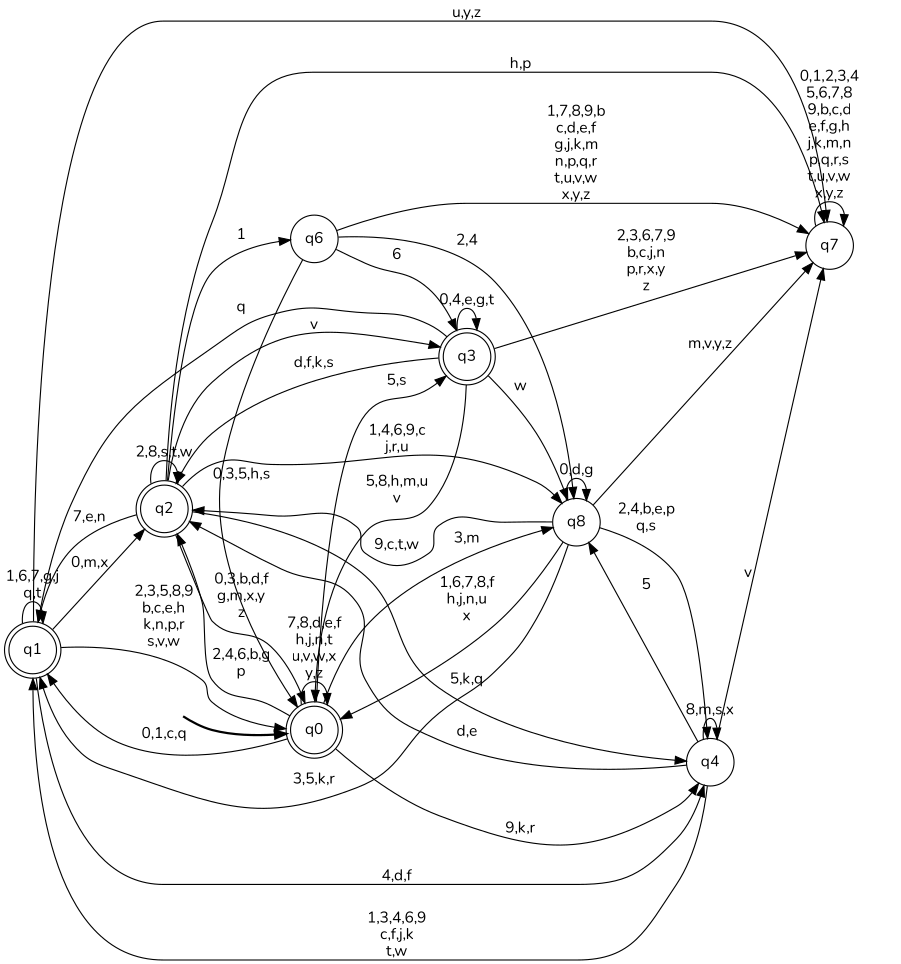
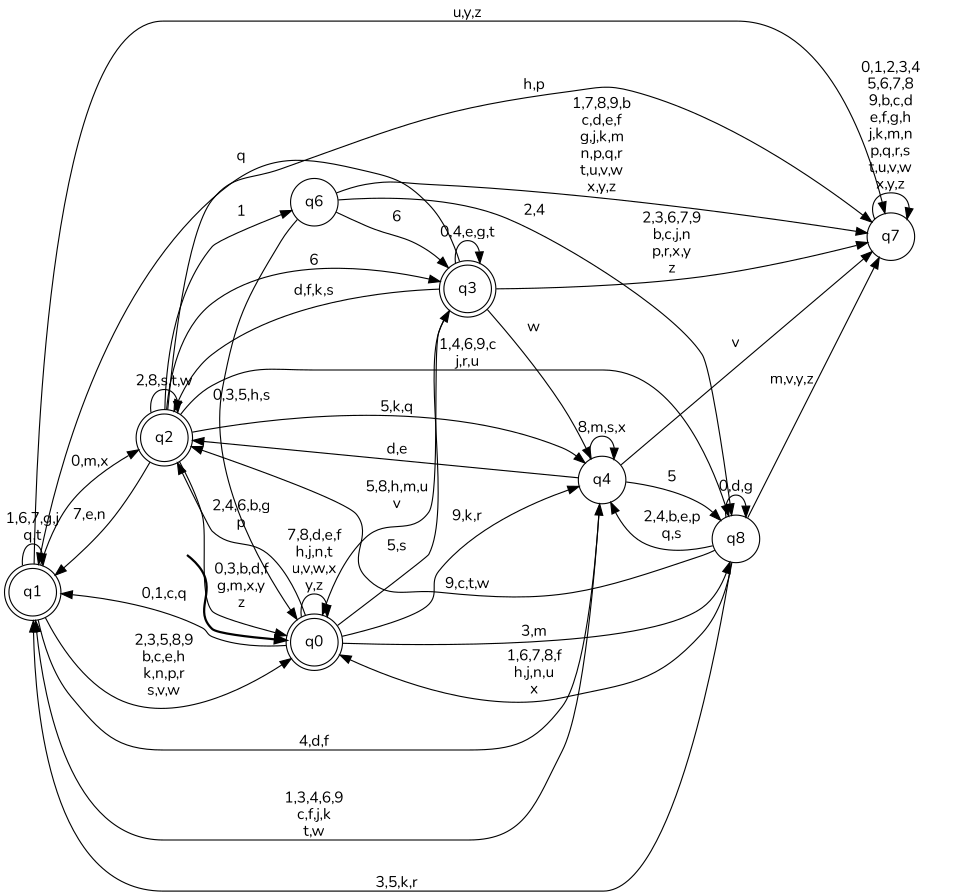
edge "q2" -> "q3": label "v" -> "6"
edge "q3" -> "q8": now "q3" -> "q4"
